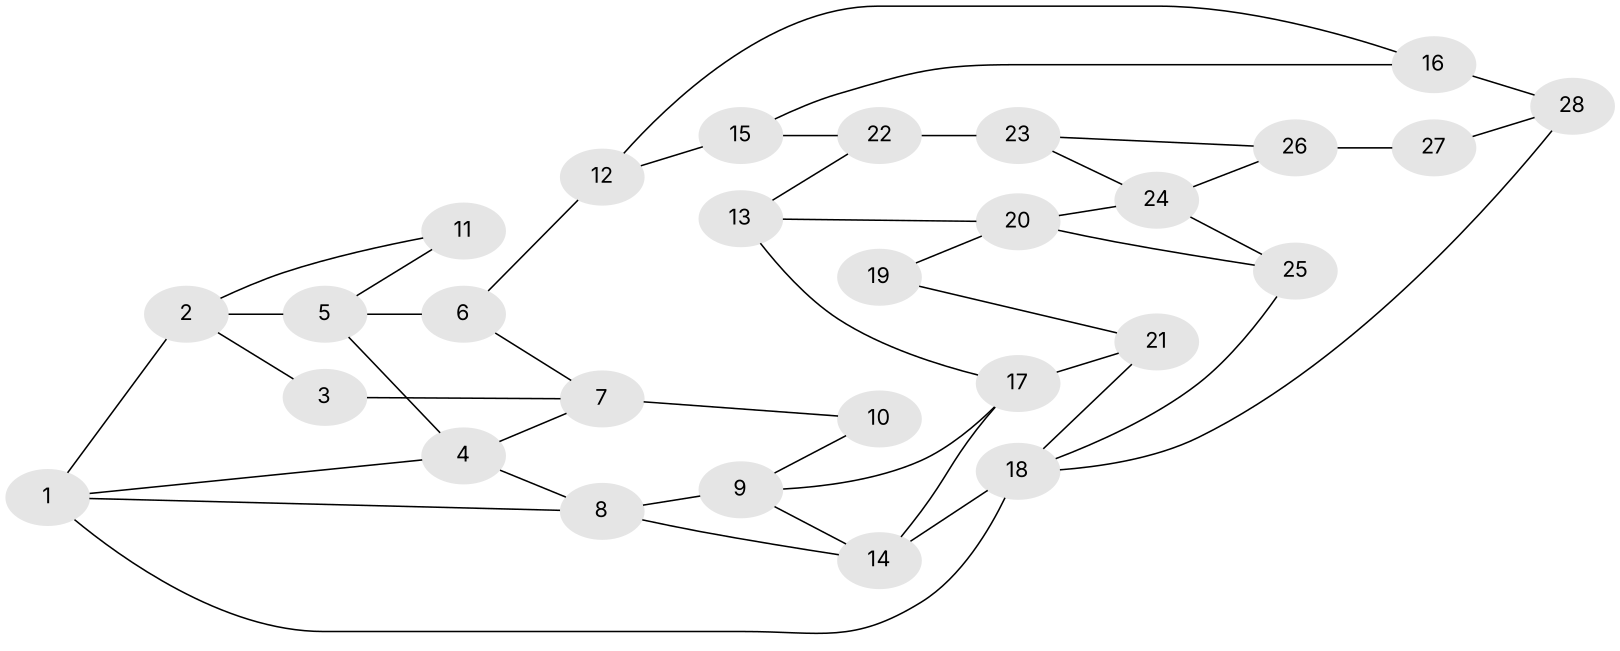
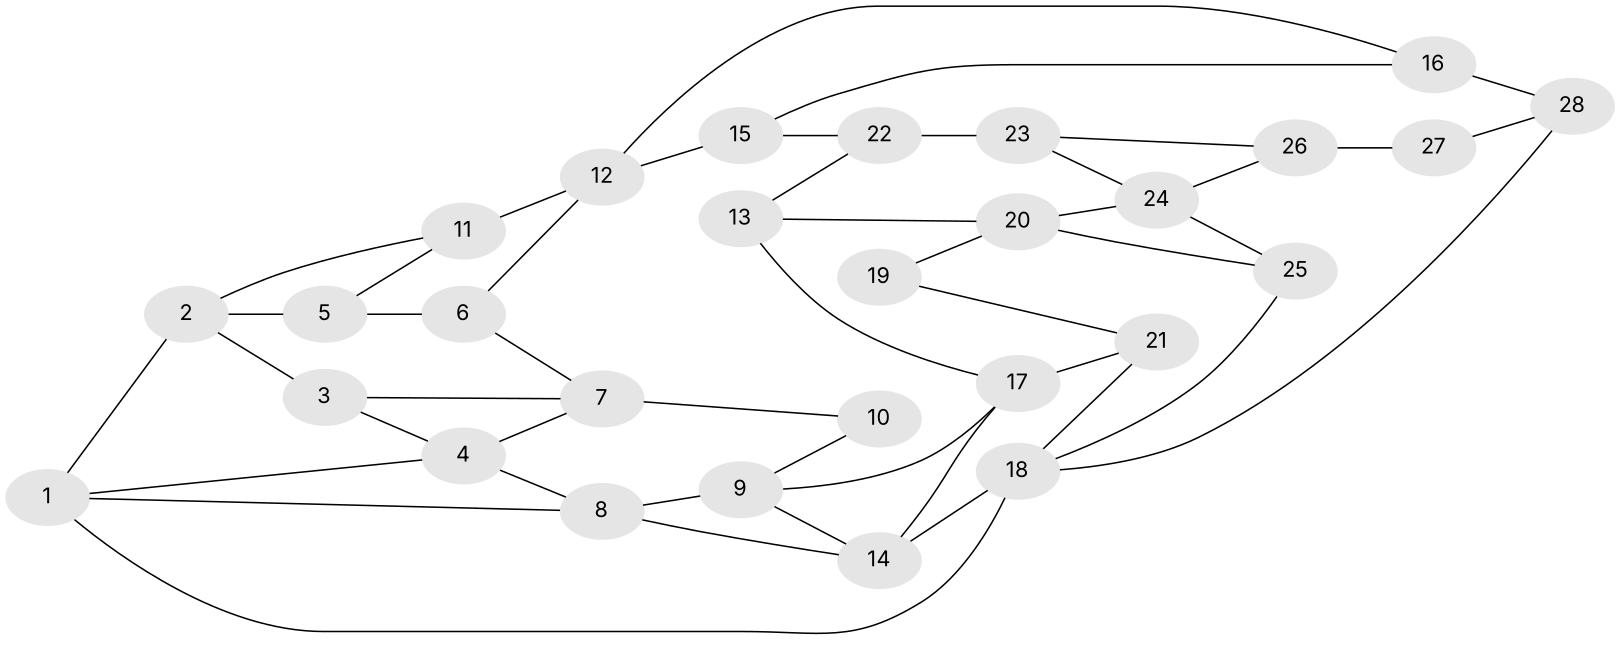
edge "12" -- "11": added
edge "5" -- "4": now "3" -- "4"
